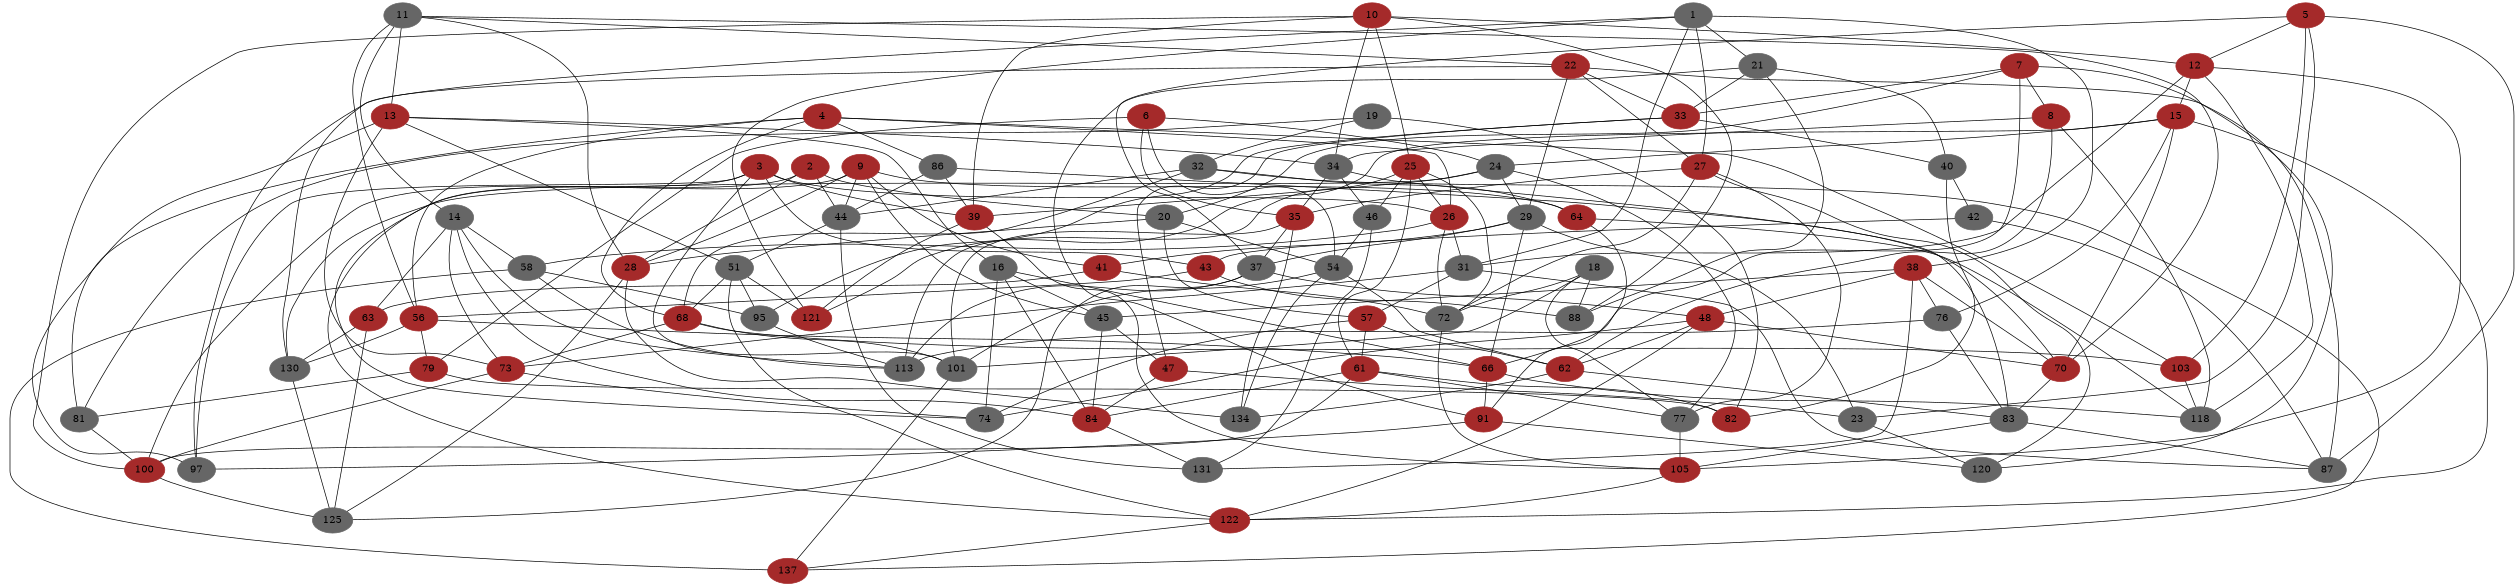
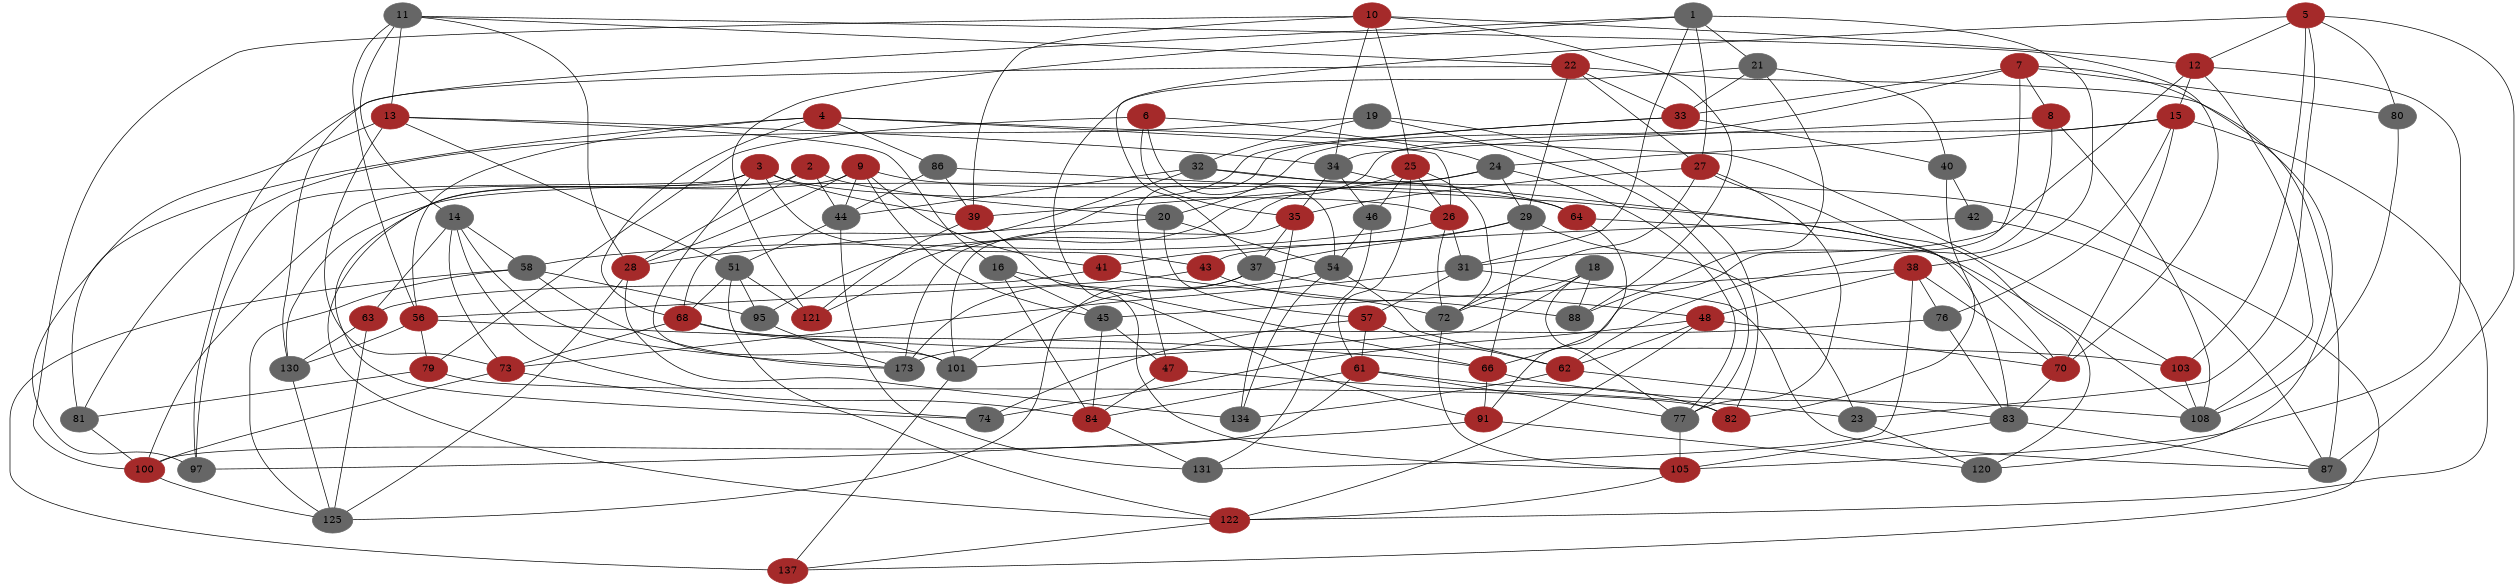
node "80": added
edge "19" -- "77": added
edge "58" -- "125": added
edge "16" -- "74": removed
node "113": label "113" -> "173"
node "118": label "118" -> "108"
